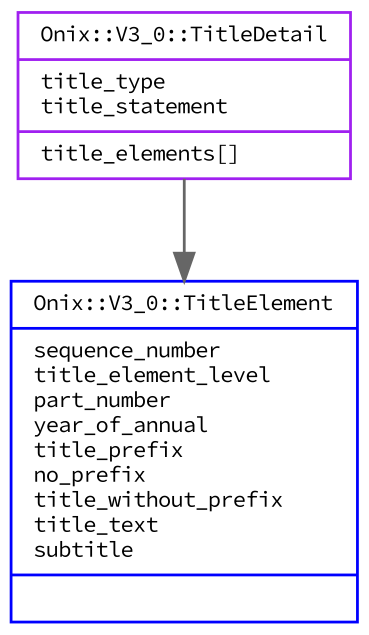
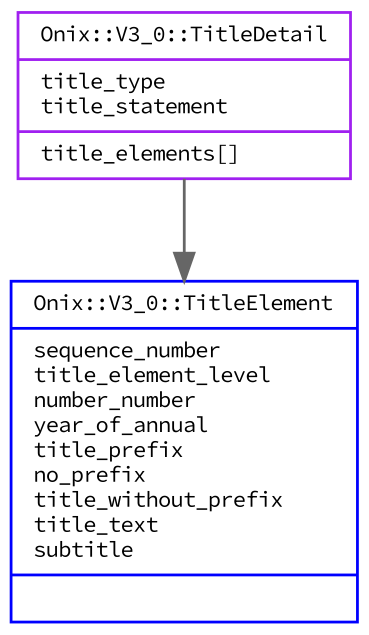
node "Onix::V3_0::TitleElement": text "part_number" -> "number_number"
